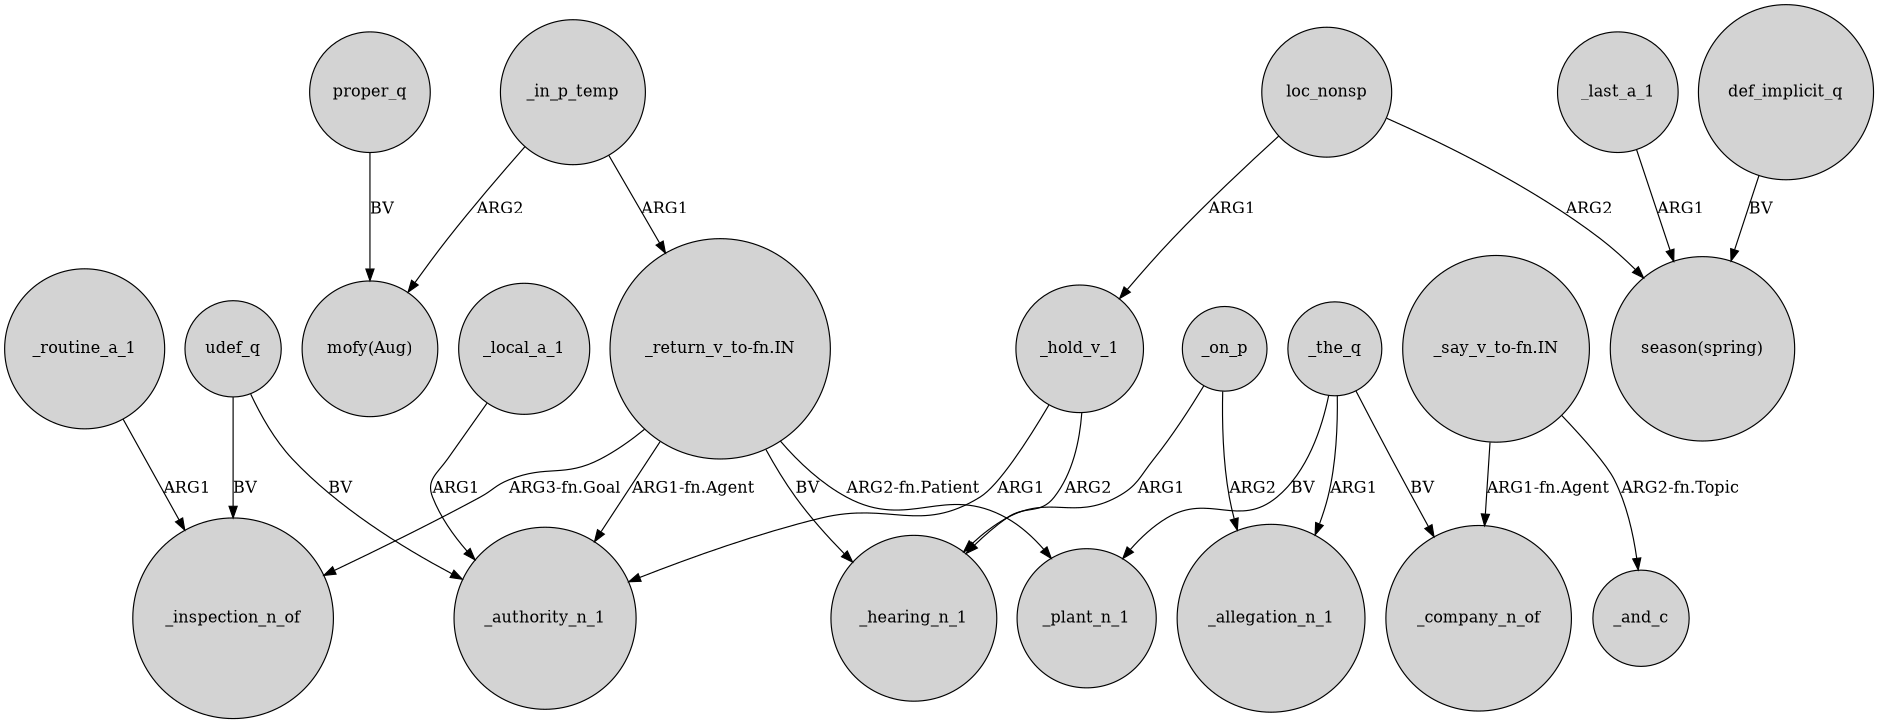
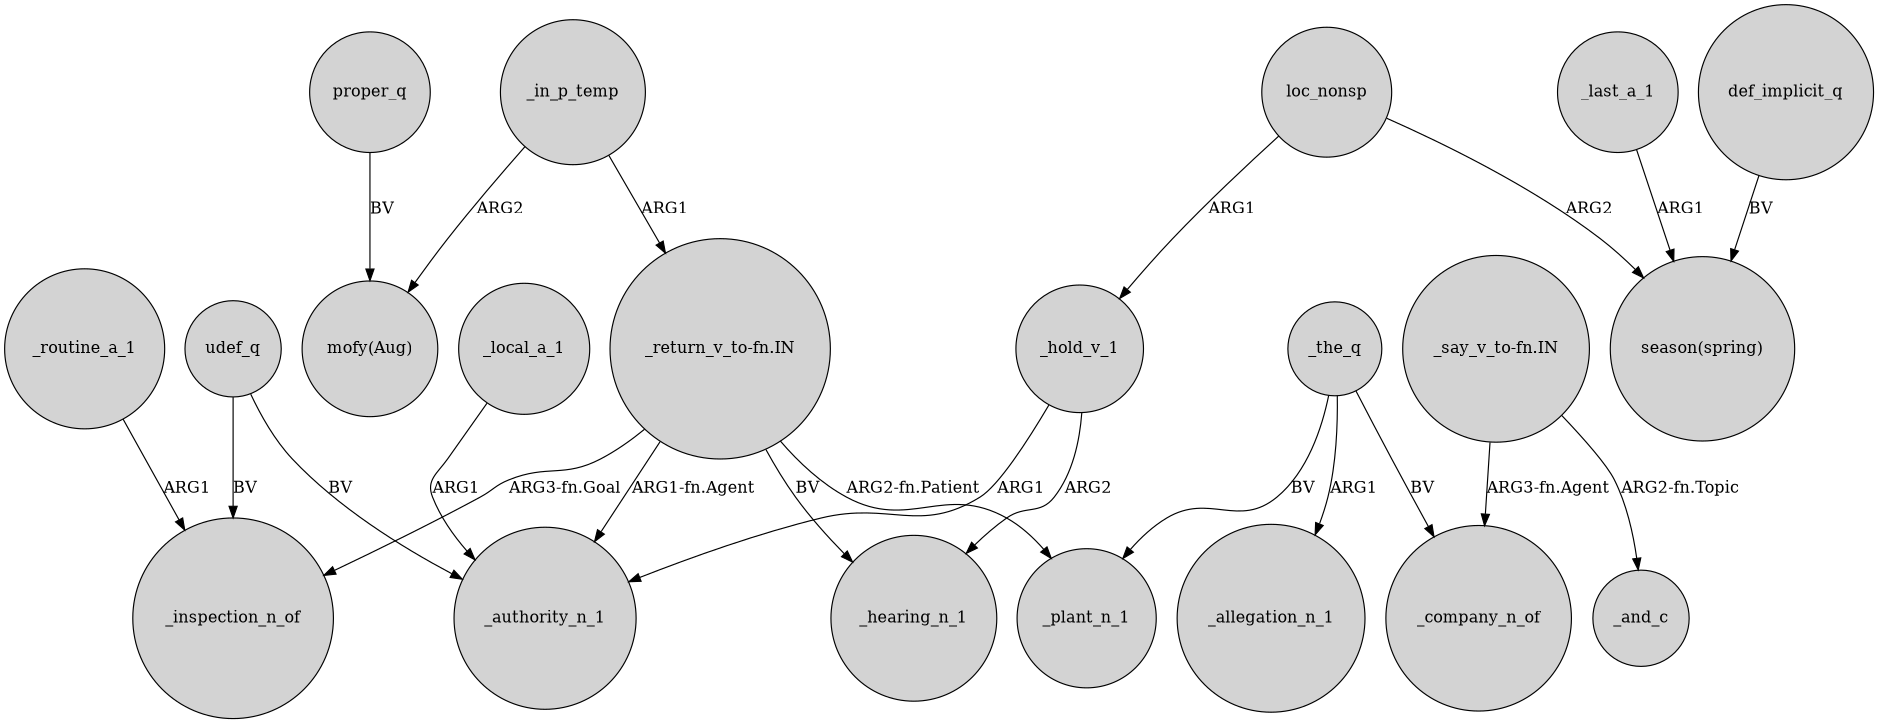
node "_on_p": removed
edge "_say_v_to-fn.IN" -> "_company_n_of": label "ARG1-fn.Agent" -> "ARG3-fn.Agent"
